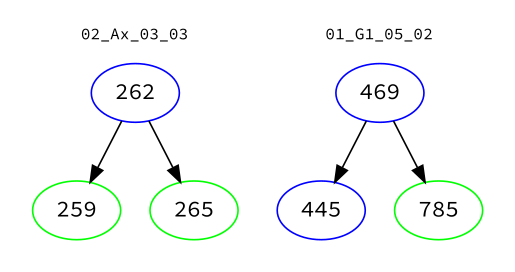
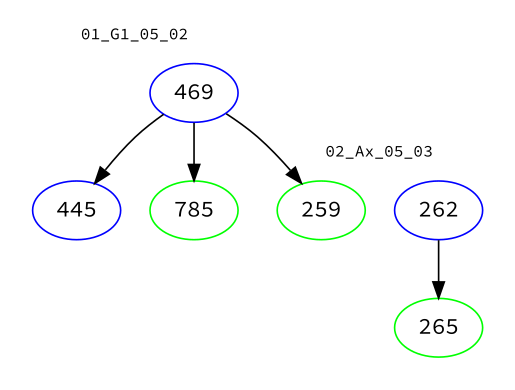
cluster "02_Ax_03_03": label "02_Ax_03_03" -> "02_Ax_05_03"
edge "262" -> "259": now "469" -> "259"
